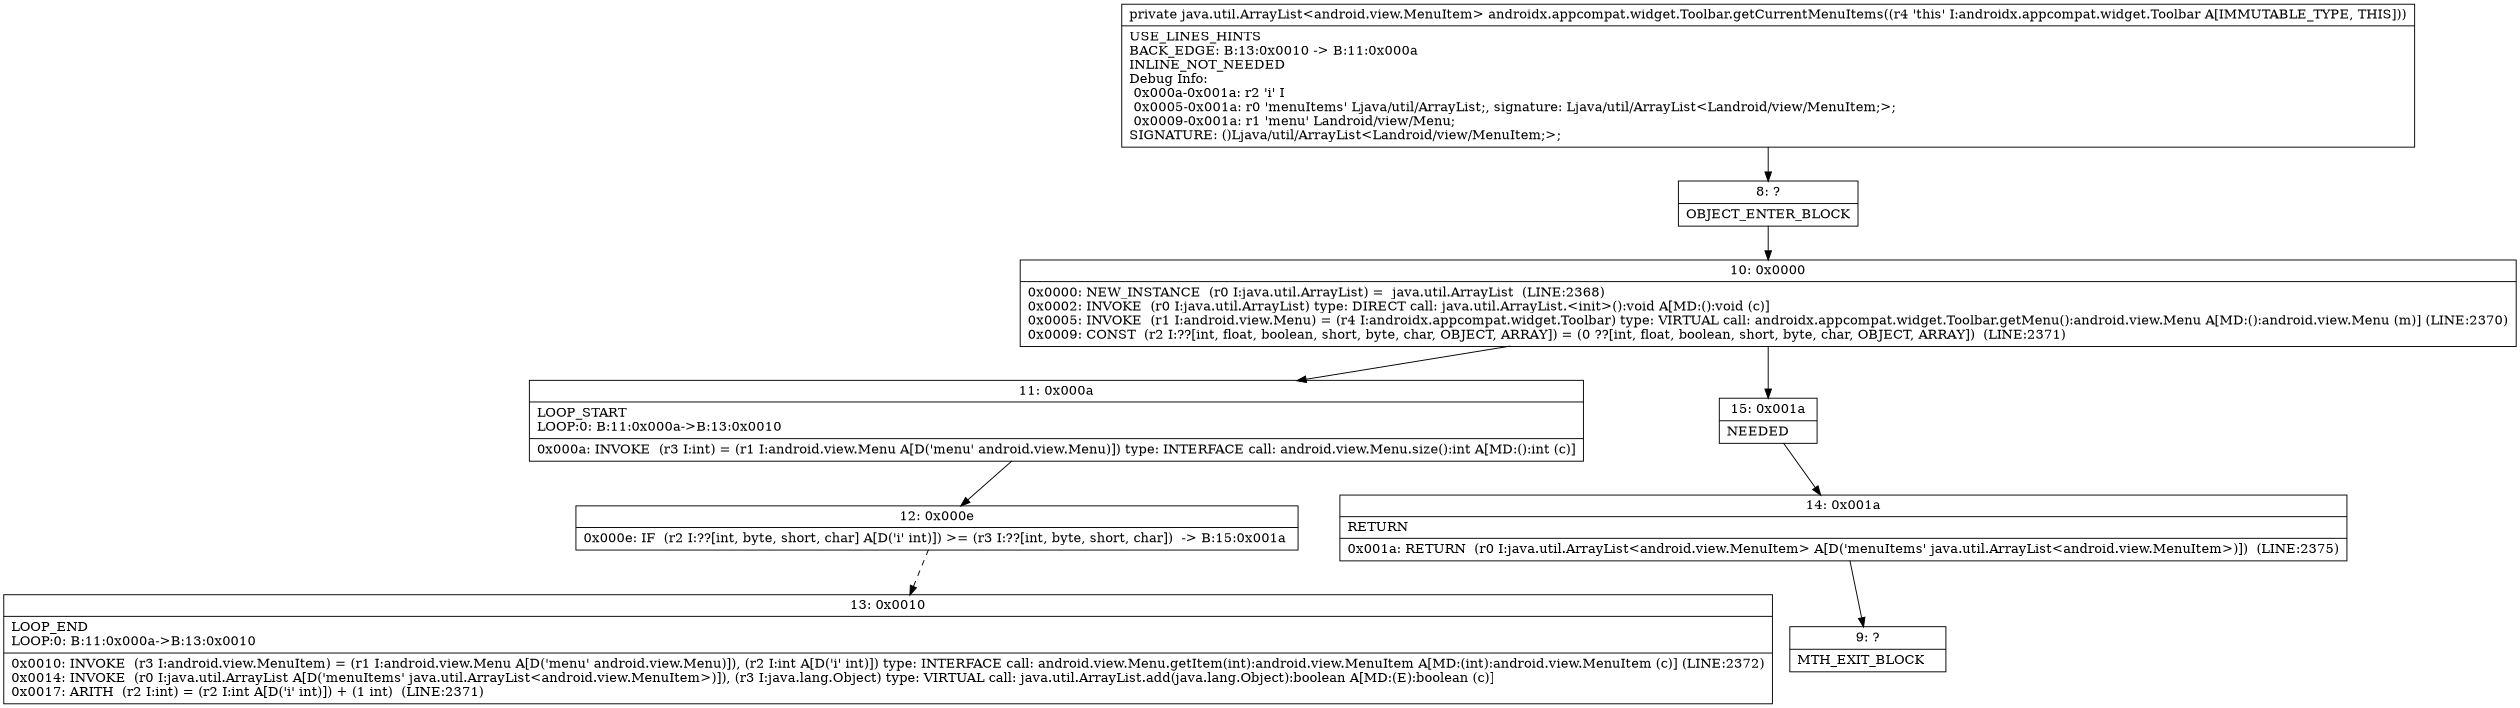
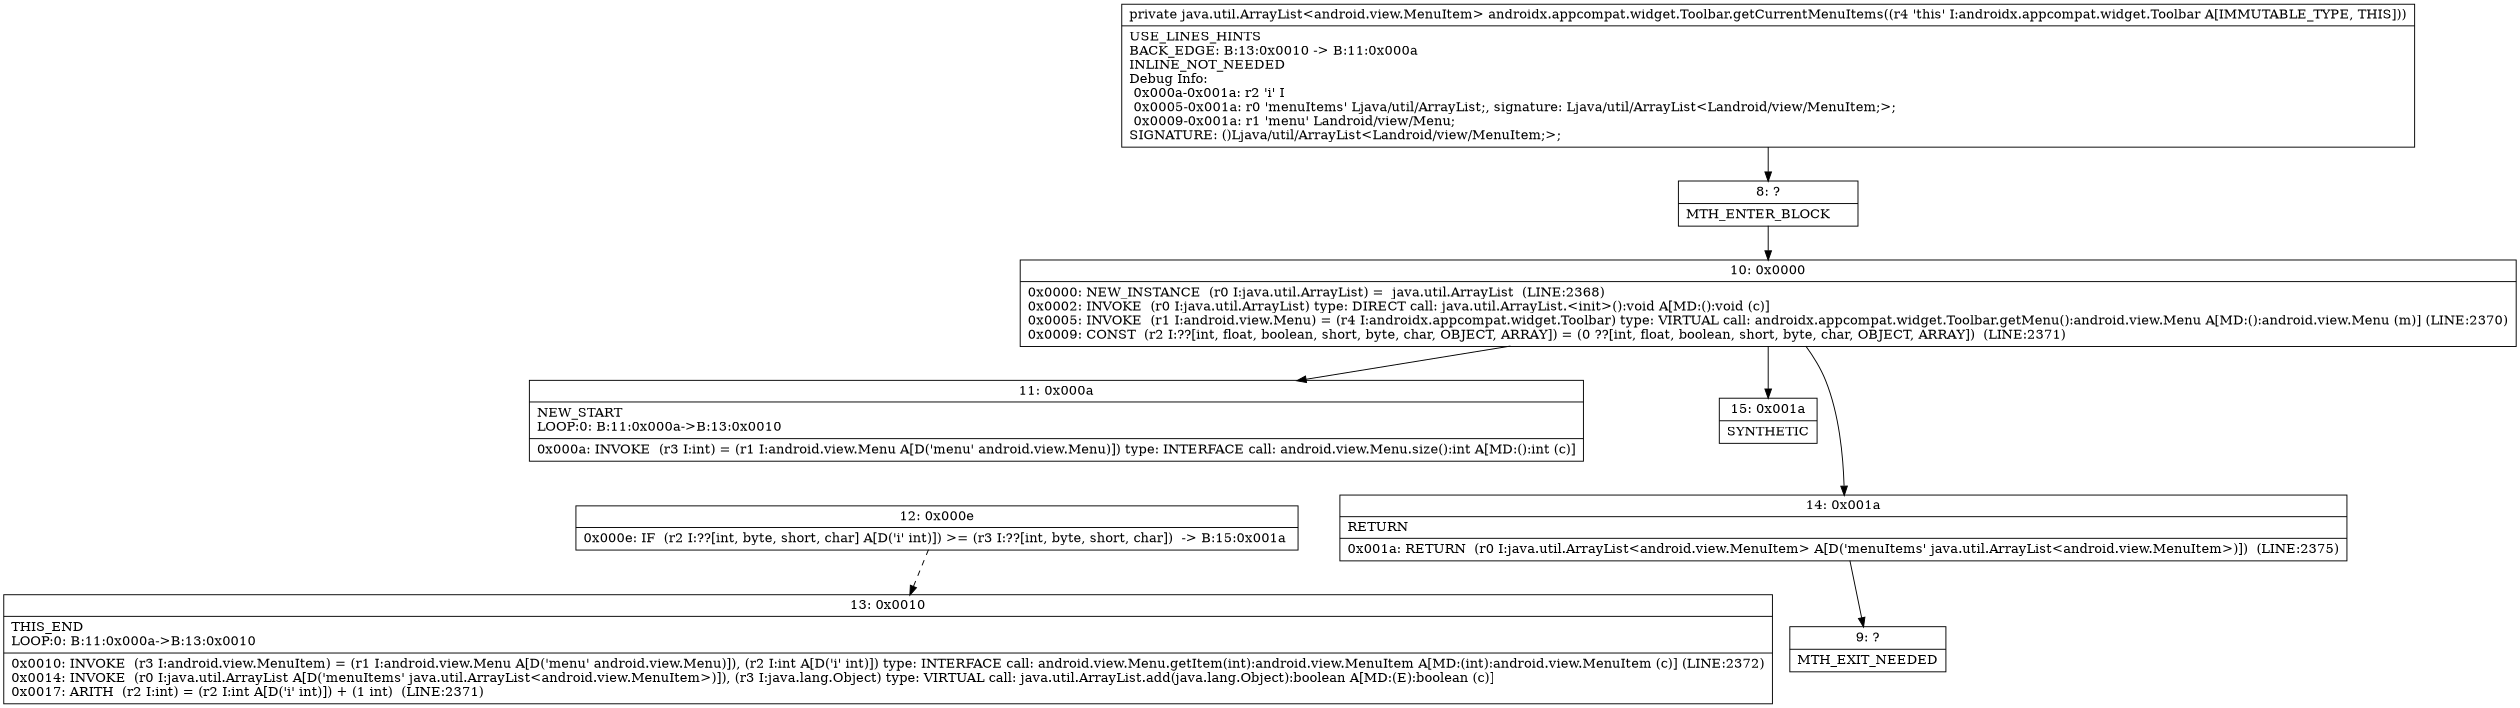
node "8: ?": text "OBJECT_ENTER_BLOCK" -> "MTH_ENTER_BLOCK"
node "11: 0x000a": text "LOOP_START" -> "NEW_START"
node "15: 0x001a": text "NEEDED" -> "SYNTHETIC"
edge "15: 0x001a" -> "14: 0x001a": now "10: 0x0000" -> "14: 0x001a"
edge "11: 0x000a" -> "12: 0x000e": removed
node "13: 0x0010": text "LOOP_END" -> "THIS_END"
node "9: ?": text "MTH_EXIT_BLOCK" -> "MTH_EXIT_NEEDED"
